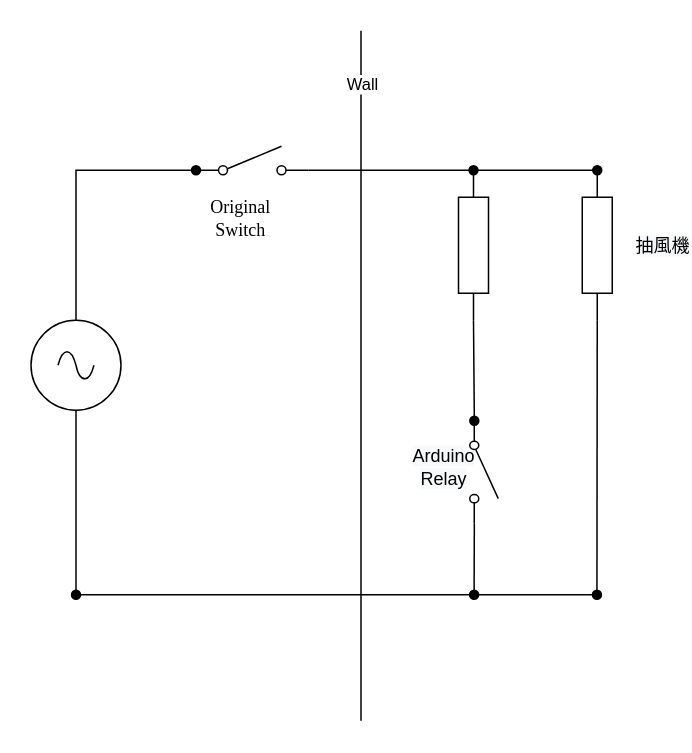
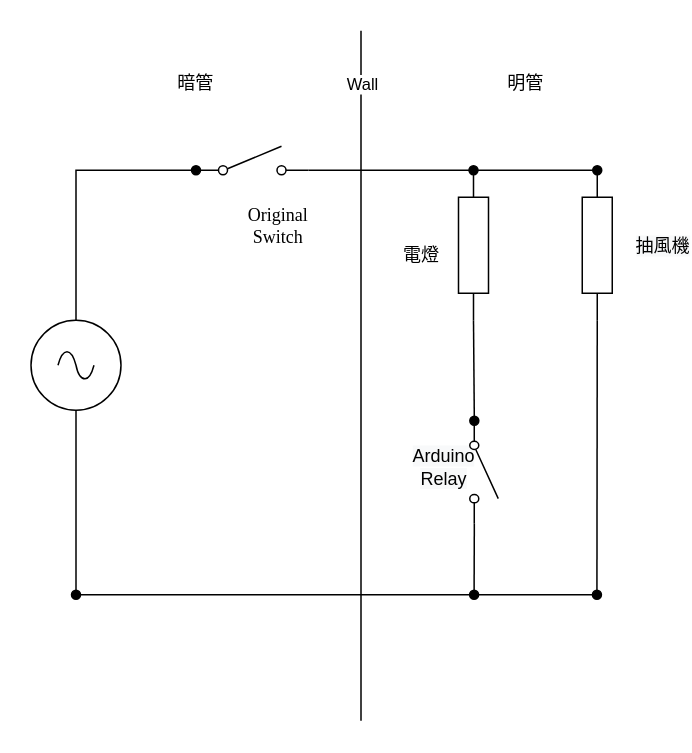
node "暗管": added
node "明管": added
node "Original Switch": moved (241, 218) -> (278, 226)
node "電燈": added
